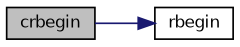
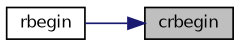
edge "crbegin" -> "rbegin": reversed
